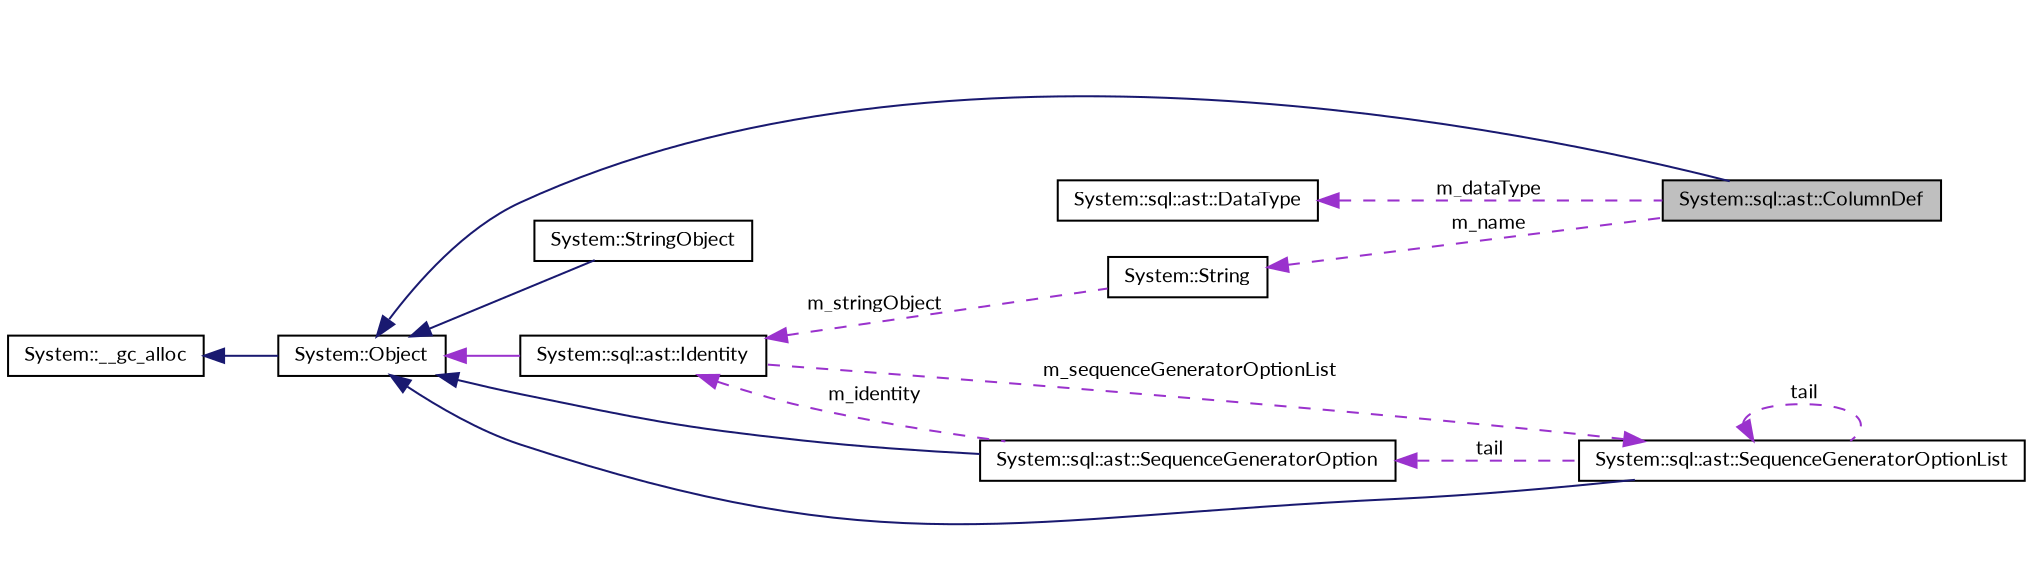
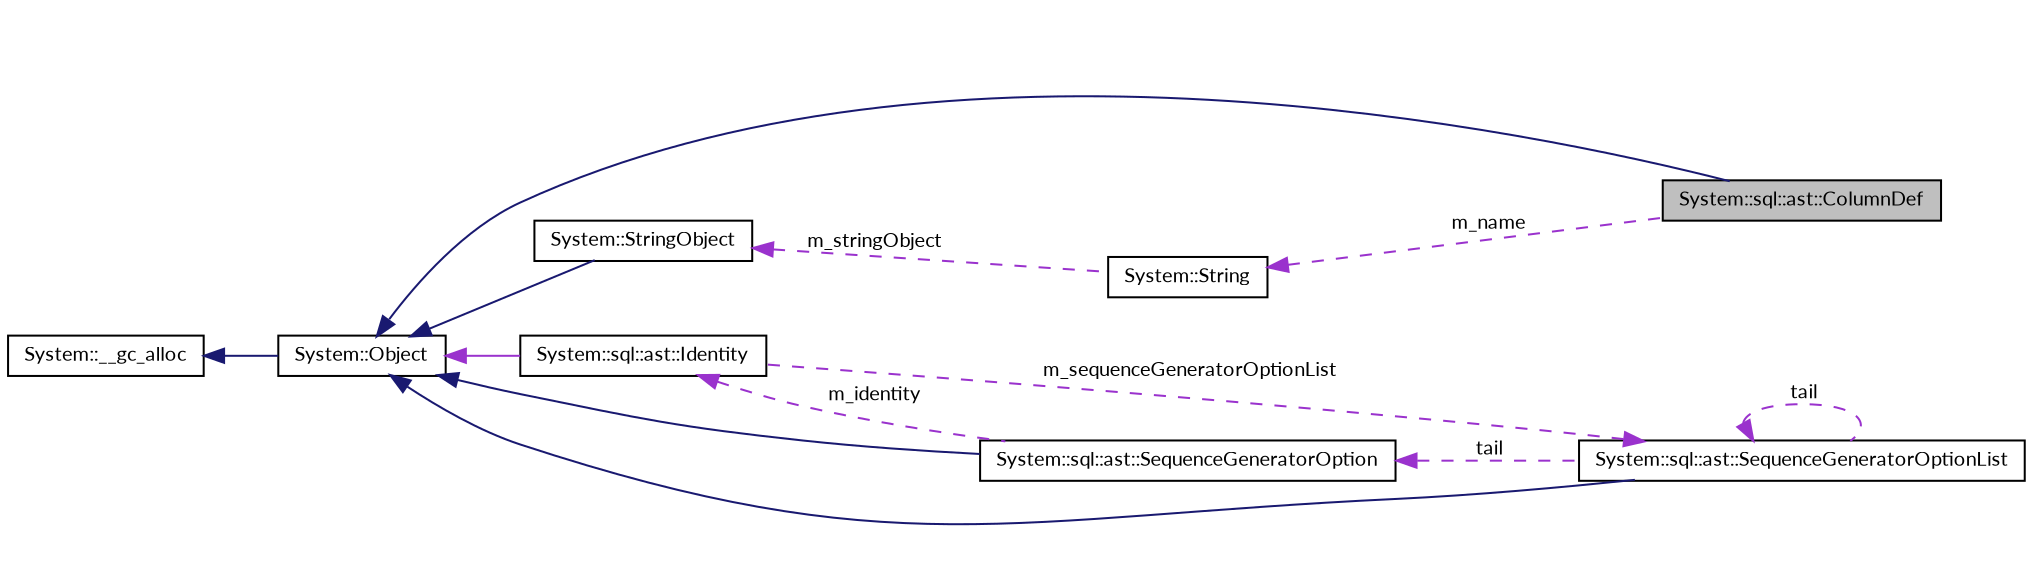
node "System::sql::ast::DataType": removed
edge "System::String" -> "System::sql::ast::Identity": now "System::String" -> "System::StringObject"
